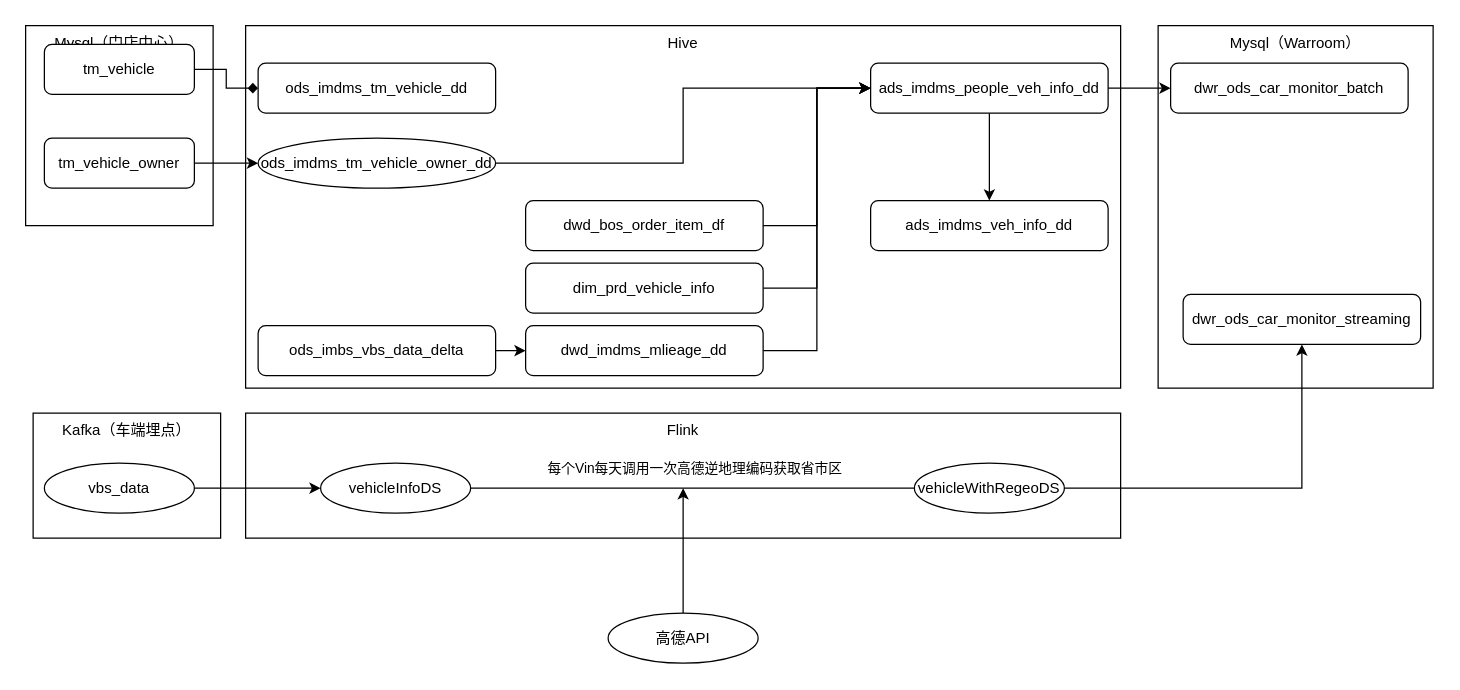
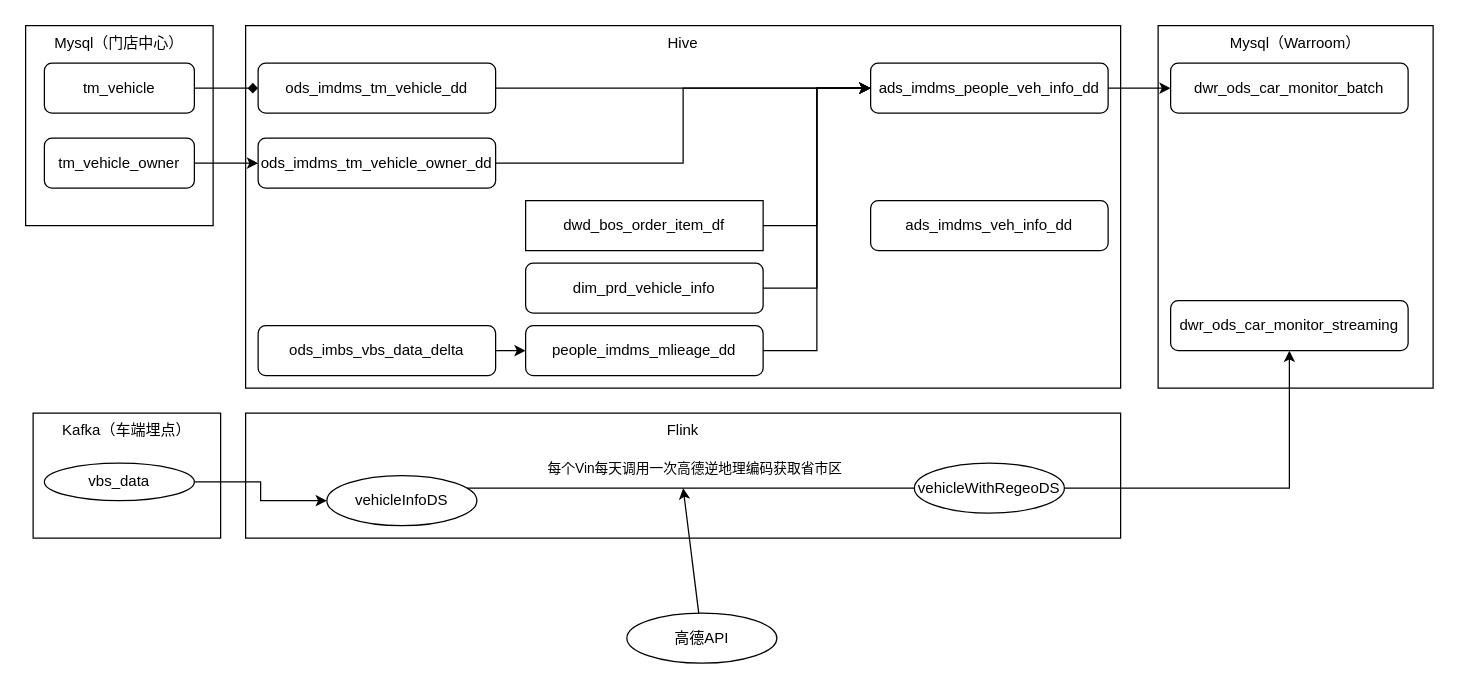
node "tm_vehicle": moved (119, 69) -> (119, 88)
edge "ods_imdms_tm_vehicle_dd" -> "ads_imdms_people_veh_info_dd": added
edge "ads_imdms_people_veh_info_dd" -> "ads_imdms_veh_info_dd": removed
node "ods_imdms_tm_vehicle_owner_dd": shape ellipse -> rounded rectangle
node "dwd_bos_order_item_df": shape rounded rectangle -> rectangle
node "dwr_ods_car_monitor_streaming": moved (1302, 319) -> (1289, 326)
node "dwd_imdms_mlieage_dd": label "dwd_imdms_mlieage_dd" -> "people_imdms_mlieage_dd"
node "vbs_data": size 150x50 -> 150x38
node "vehicleInfoDS": moved (396, 488) -> (402, 501)
node "高德API": moved (683, 638) -> (702, 638)
